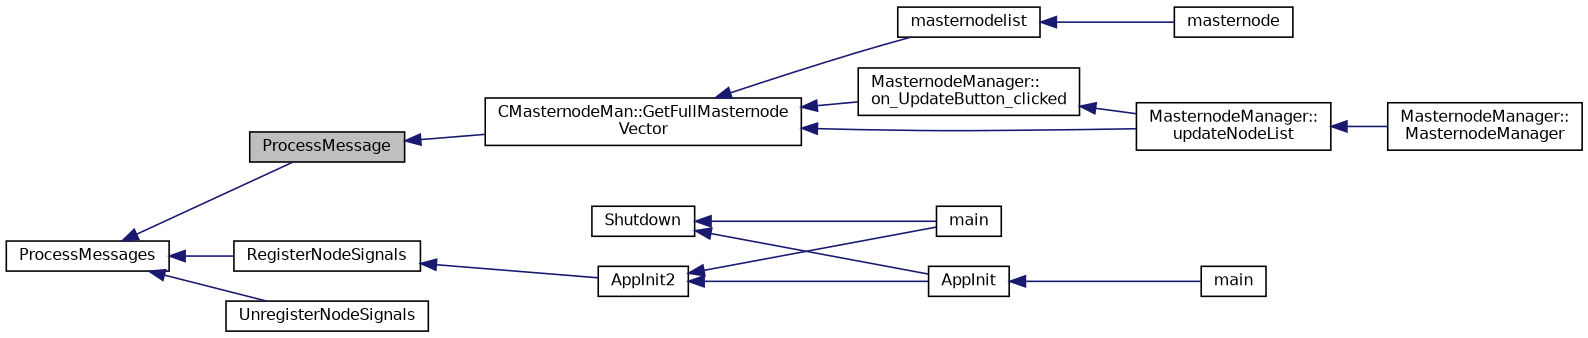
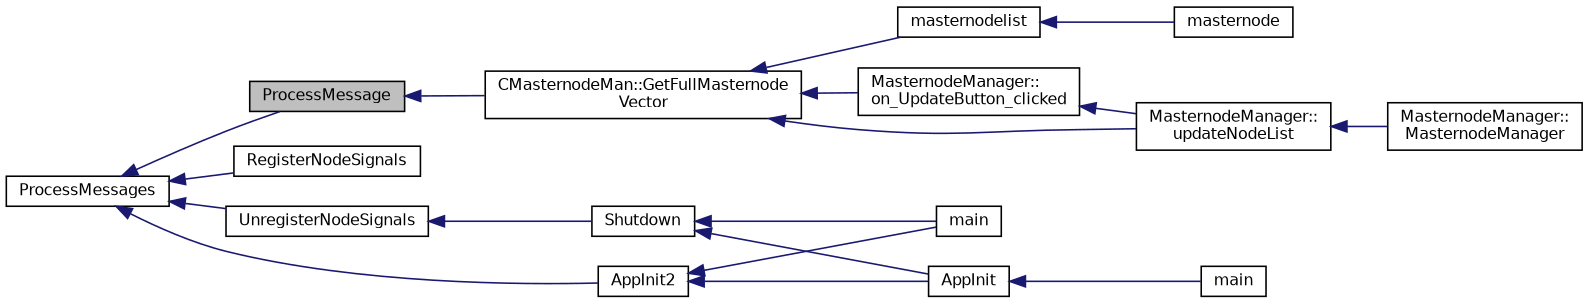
edge "Shutdown" -> "UnregisterNodeSignals": added
edge "AppInit2" -> "RegisterNodeSignals": now "AppInit2" -> "ProcessMessages"
